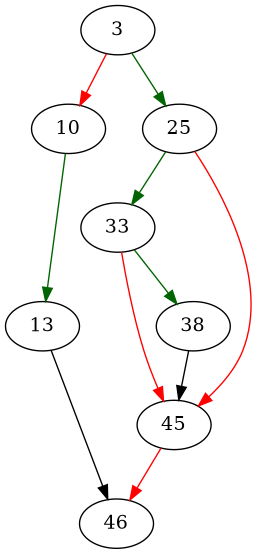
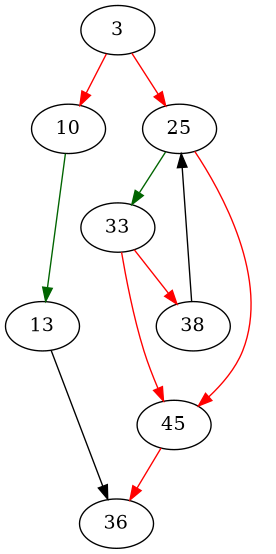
edge "3" -> "25": color darkgreen -> red
edge "33" -> "38": color darkgreen -> red
edge "38" -> "45": now "38" -> "25"
node "46": label "46" -> "36"
